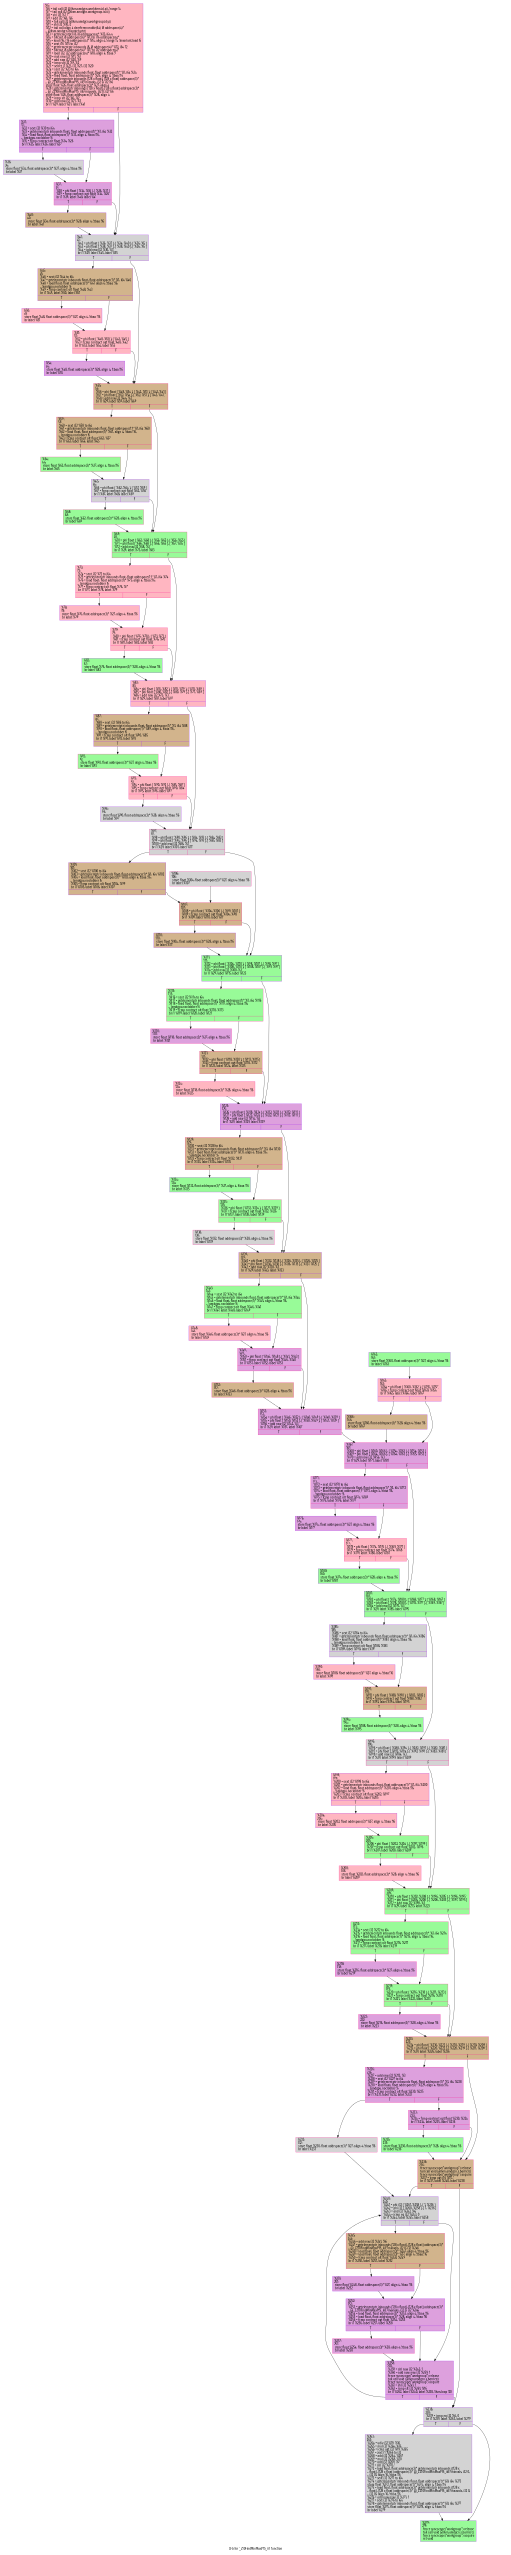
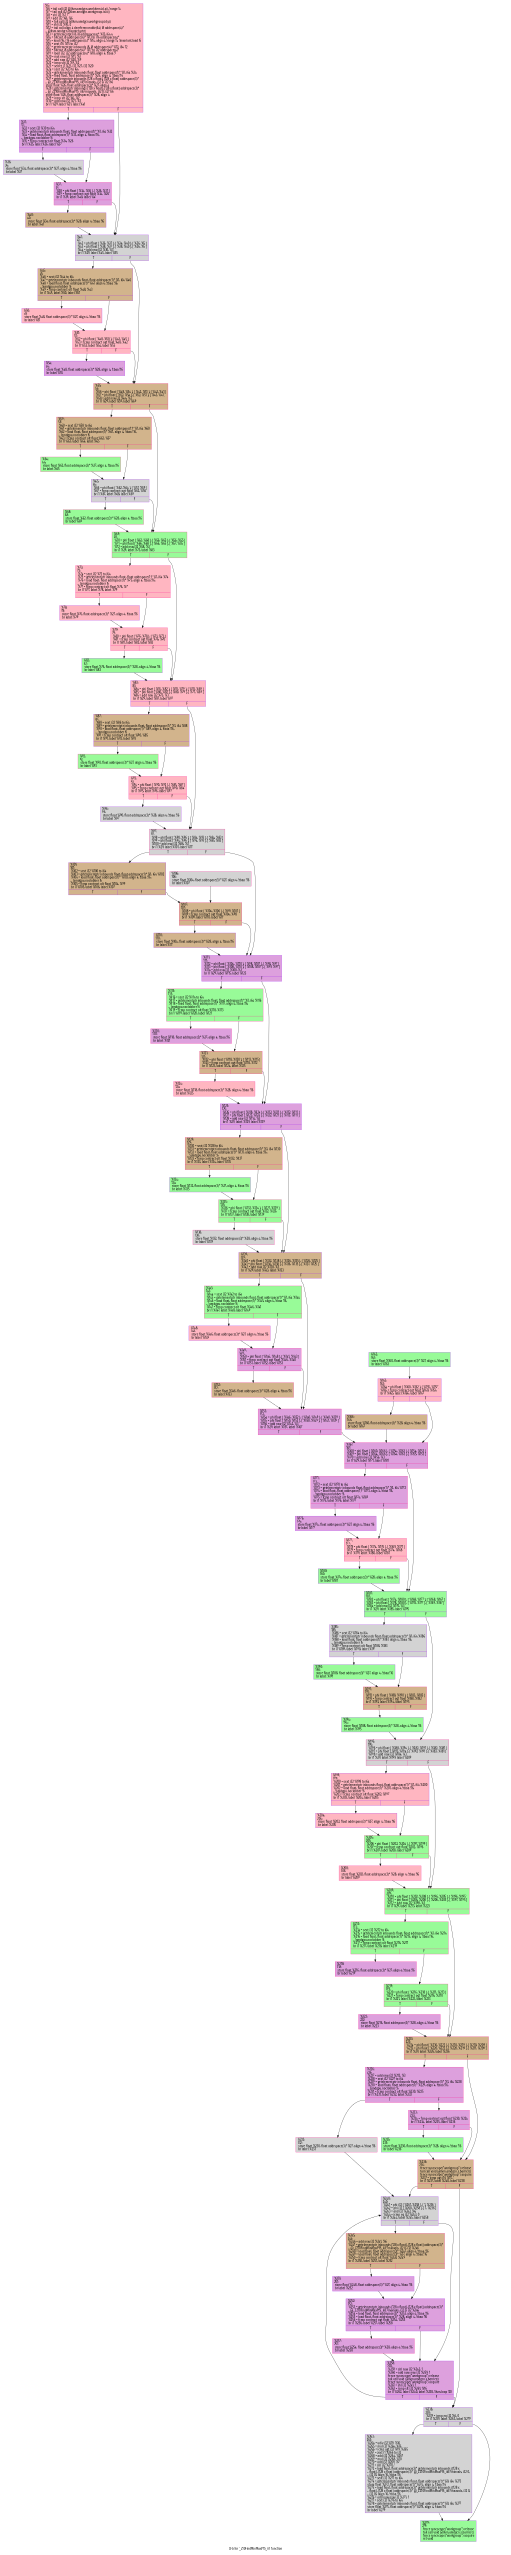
node "%111:": fillcolor palegreen -> plum
node "%190:": fillcolor lightpink -> palegreen
edge "%218:" -> "%219:": removed
